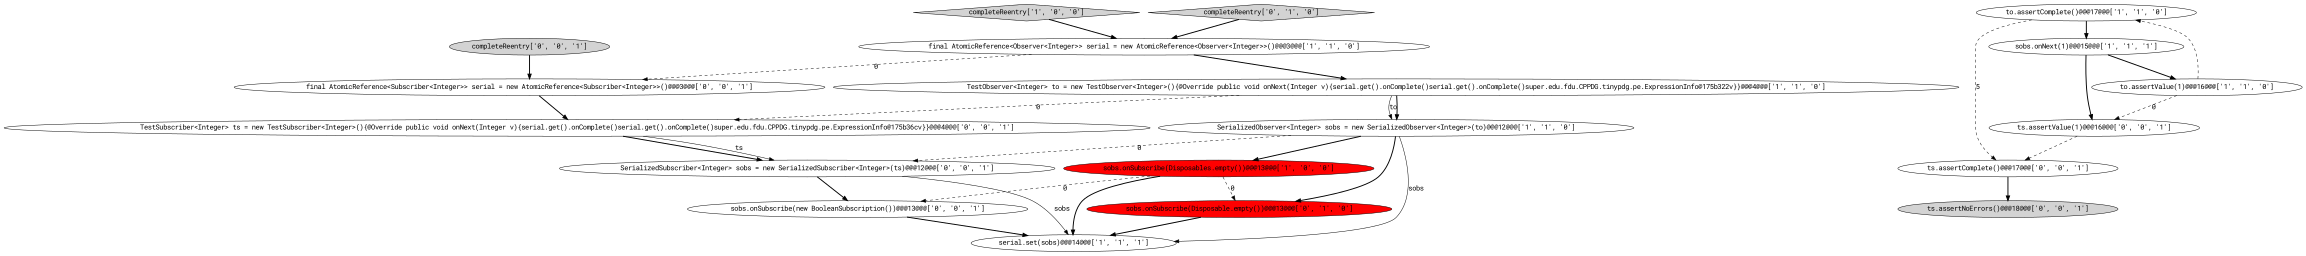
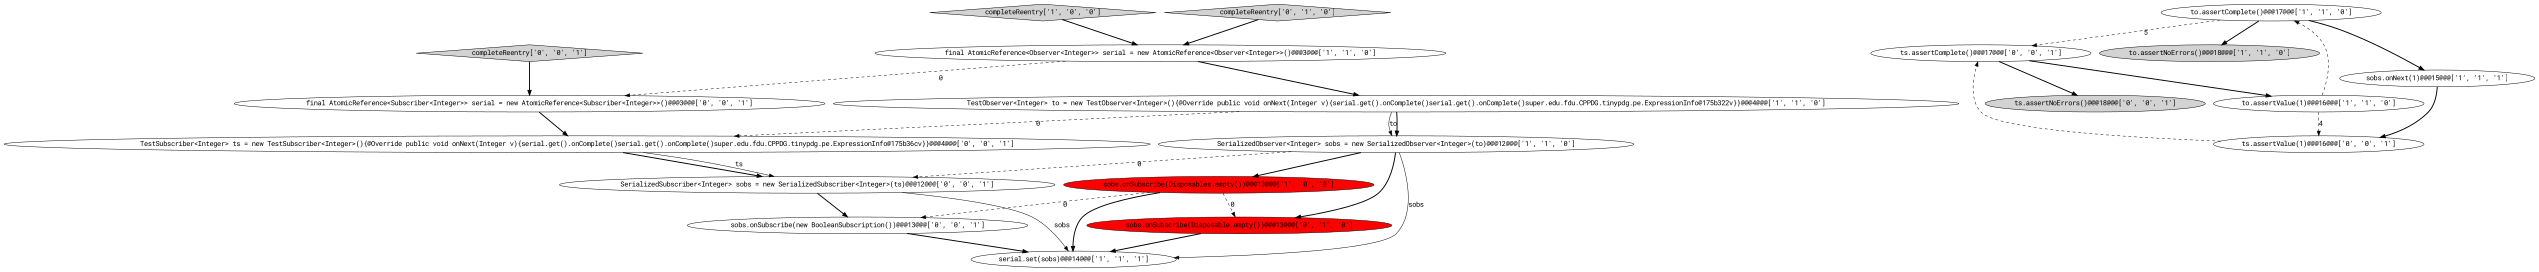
node "completeReentry['0', '0', '1']": shape ellipse -> diamond
node "to.assertNoErrors()@@@18@@@['1', '1', '0']": added
edge "sobs.onNext(1)@@@15@@@['1', '1', '1']" -> "to.assertValue(1)@@@16@@@['1', '1', '0']": now "ts.assertComplete()@@@17@@@['0', '0', '1']" -> "to.assertValue(1)@@@16@@@['1', '1', '0']"
edge "to.assertValue(1)@@@16@@@['1', '1', '0']" -> "ts.assertValue(1)@@@16@@@['0', '0', '1']": label "0" -> "4"
